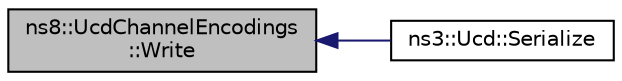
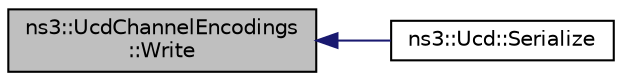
node "ns8::UcdChannelEncodings ::Write": label "ns8::UcdChannelEncodings ::Write" -> "ns3::UcdChannelEncodings ::Write"
